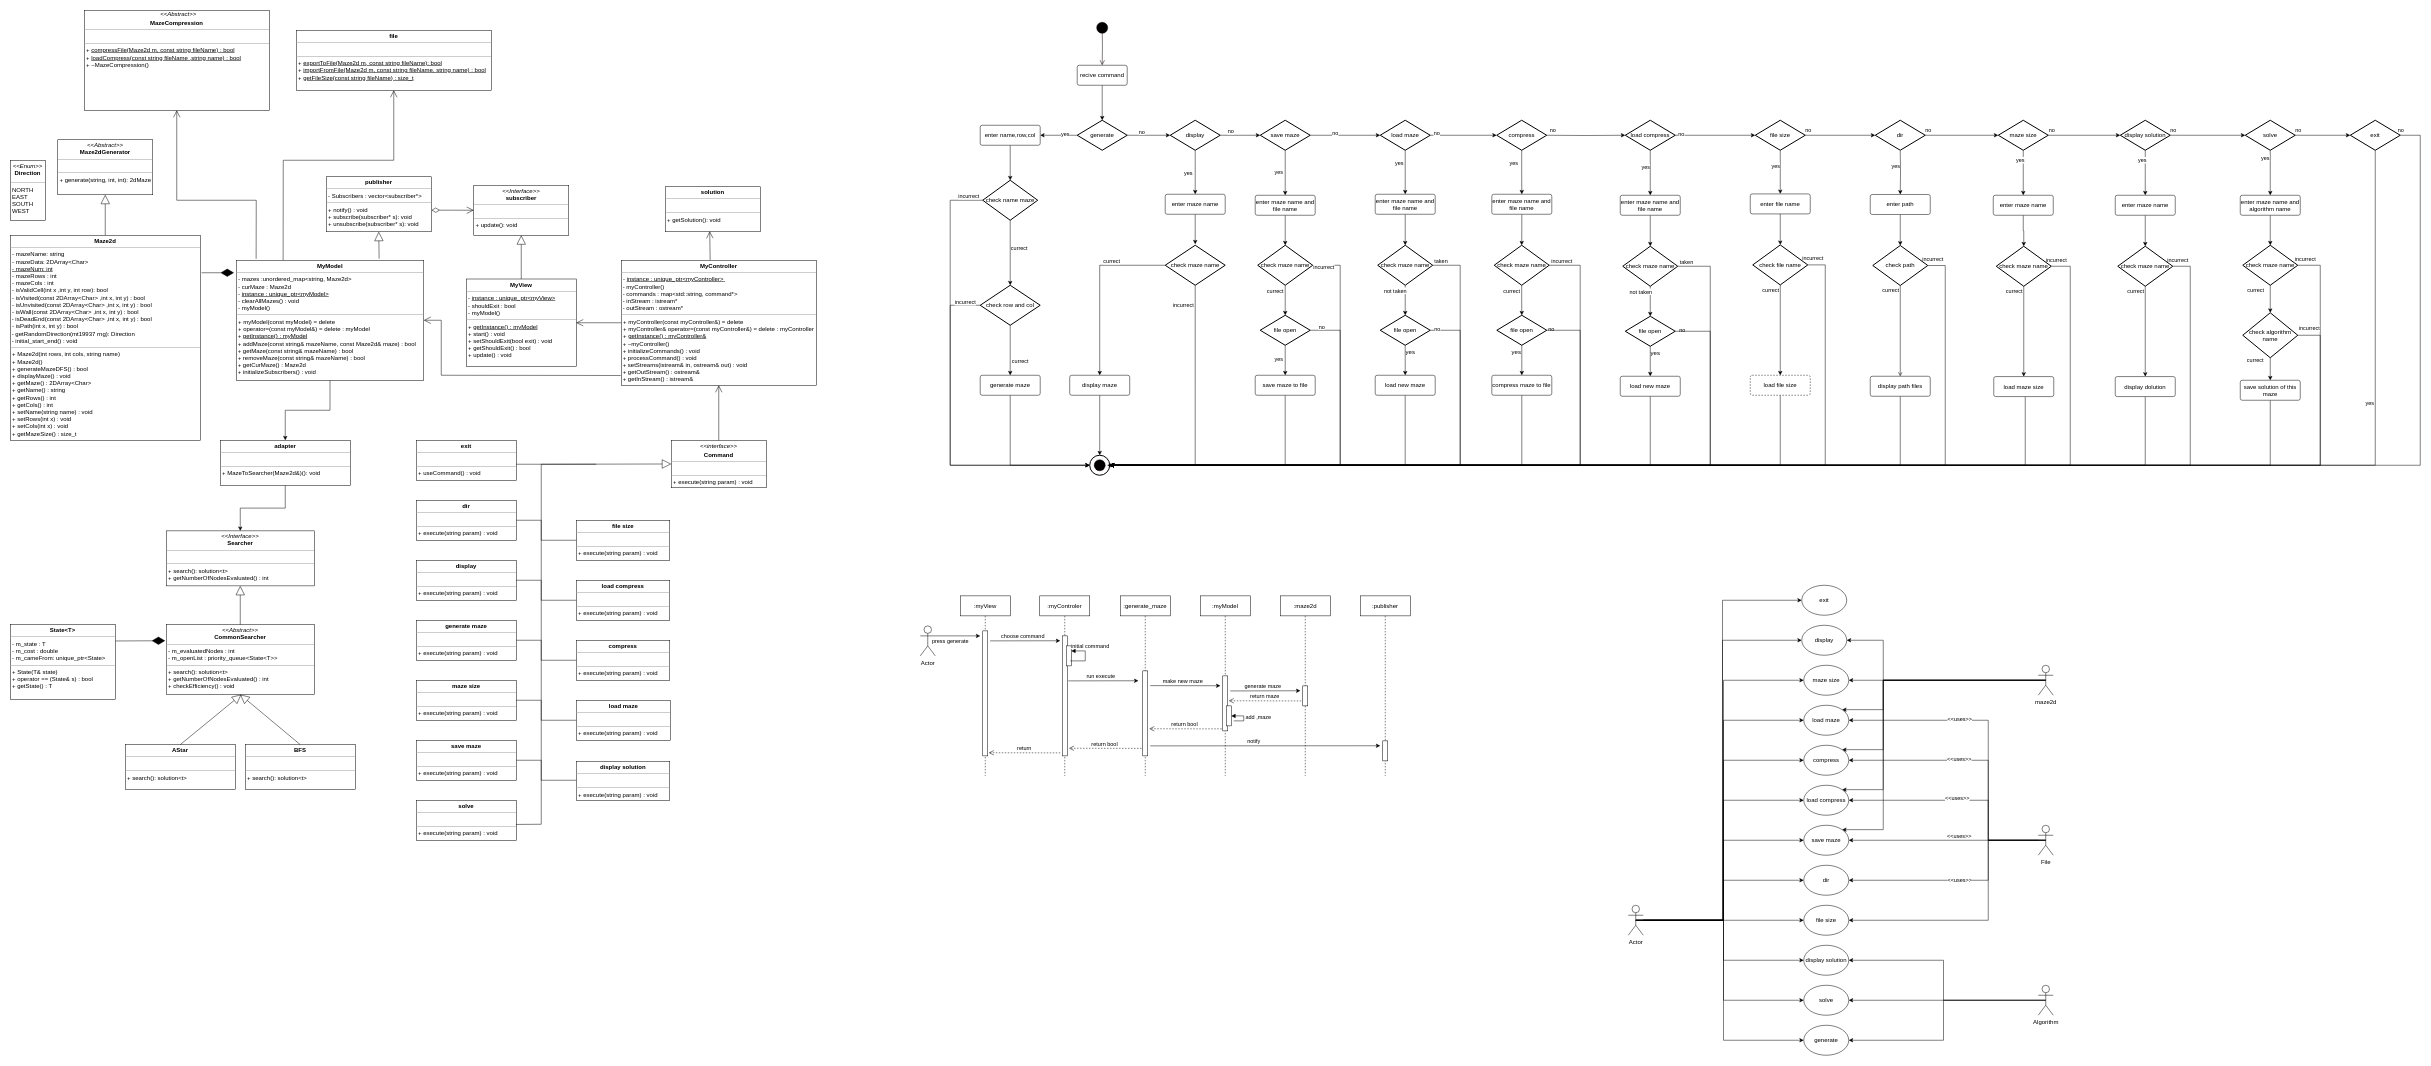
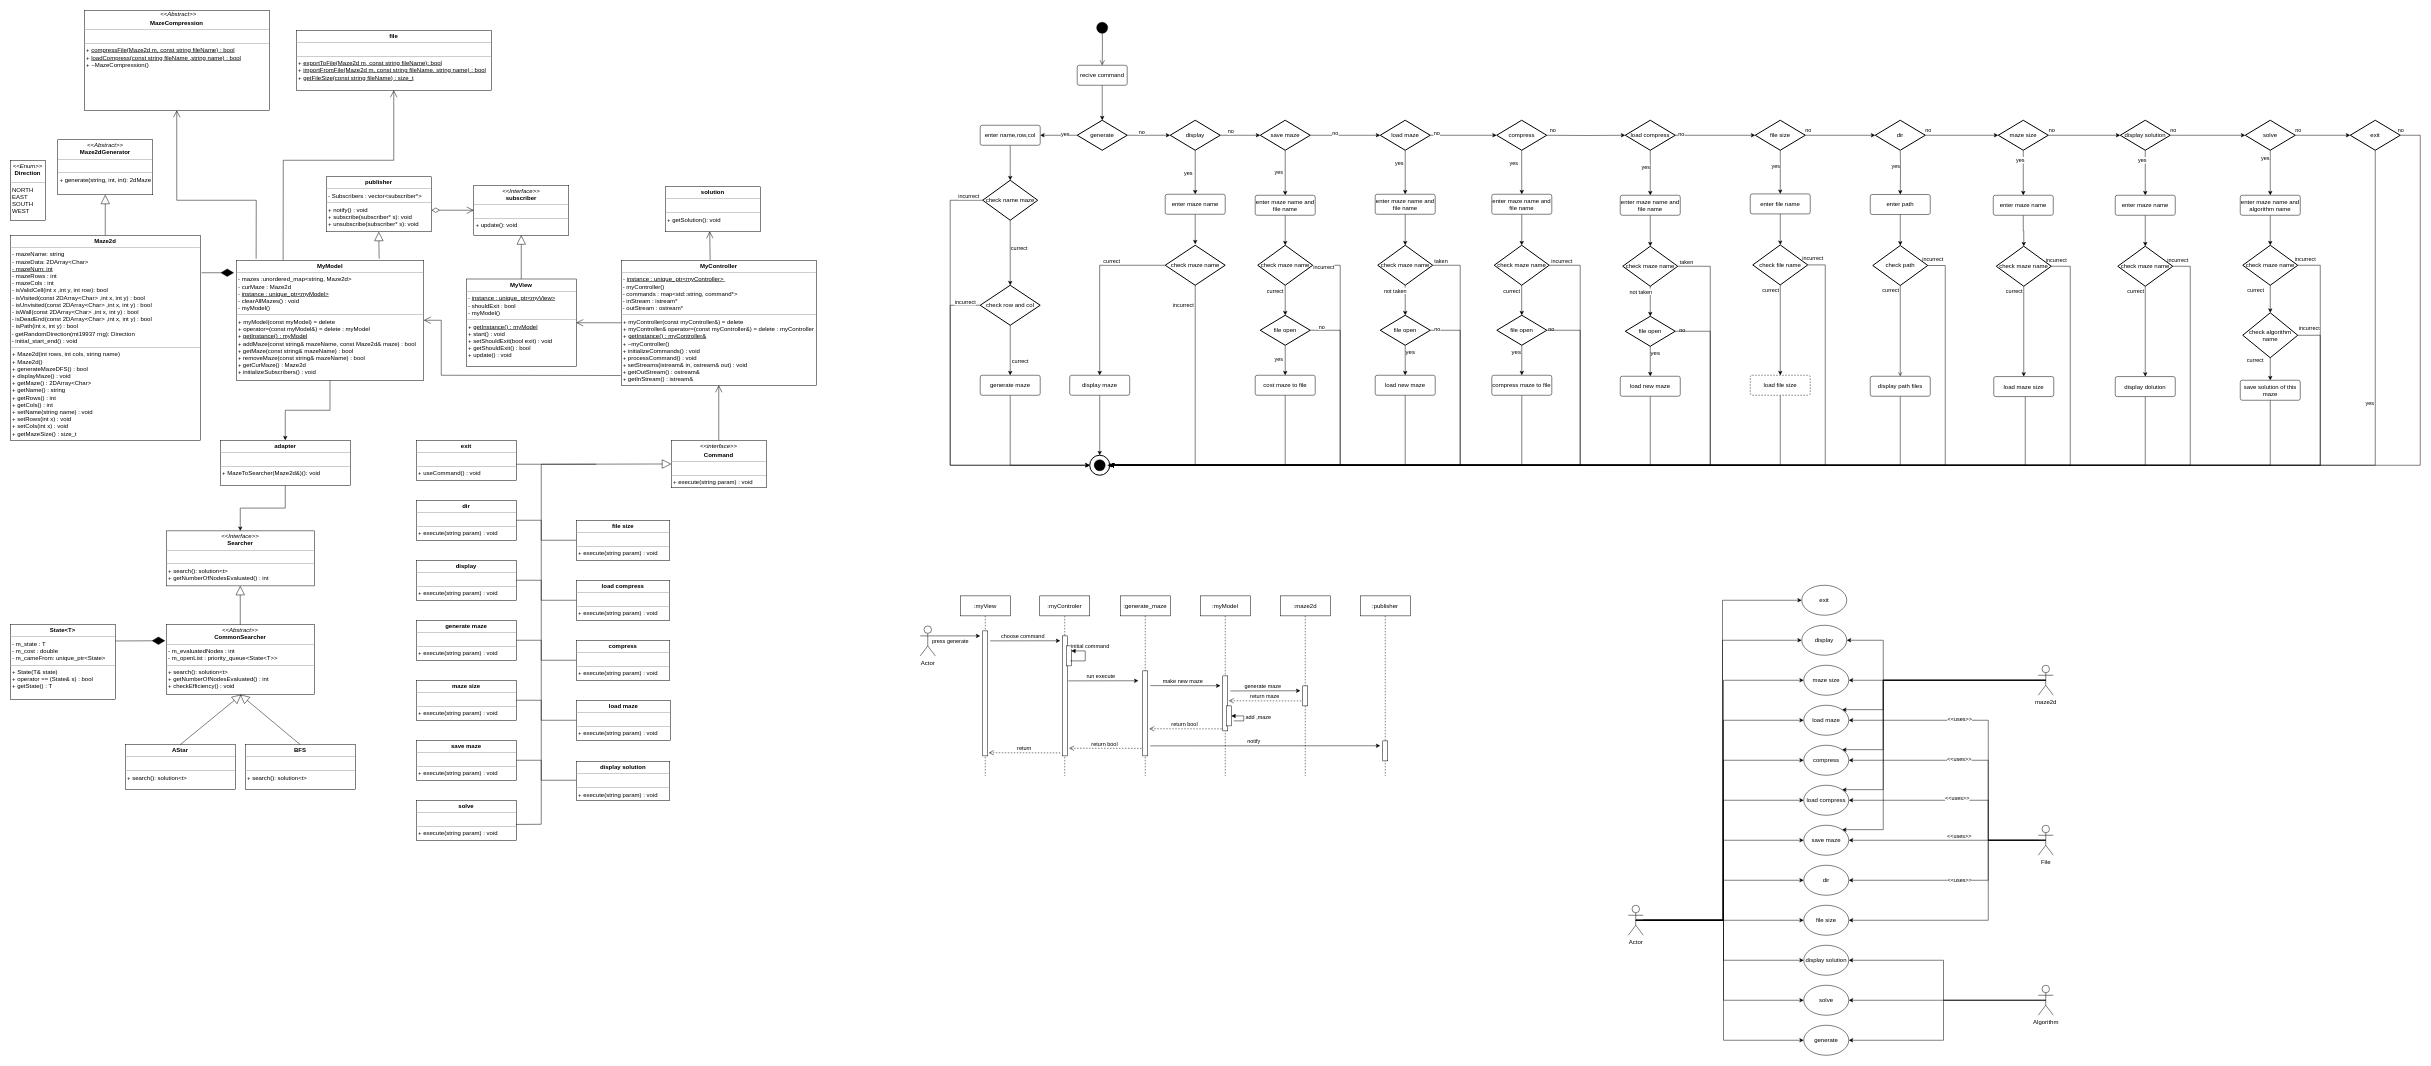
node "save maze to file": label "save maze to file" -> "cost maze to file"
